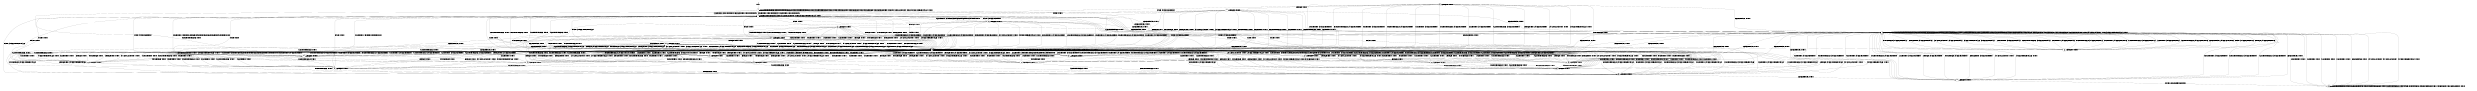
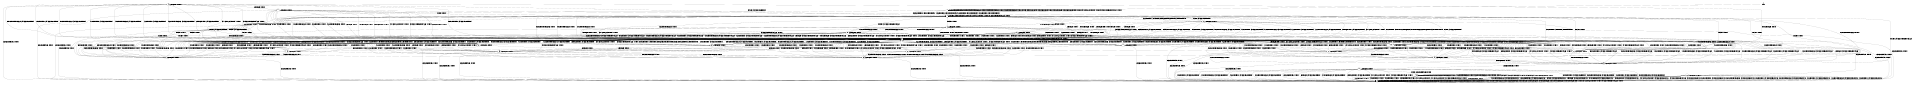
edge "s3" -> "s7": reversed
edge "s15" -> "s1": label "FINISHED / RECORD" -> "FINISHED / TIMEOUT"
edge "s6" -> "s19": added, label "RSA_CLIENT_KEY_EXCHANGE / TIMEOUT"
edge "s24" -> "s1": reversed
